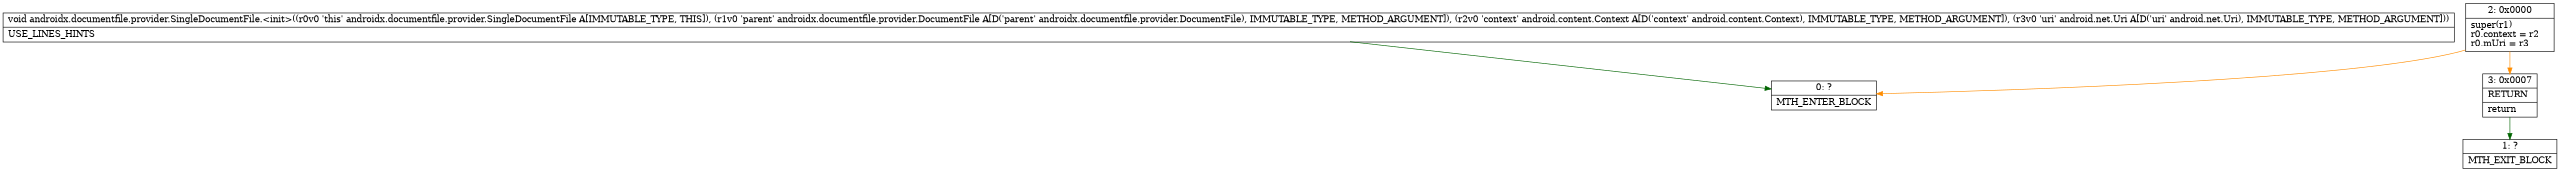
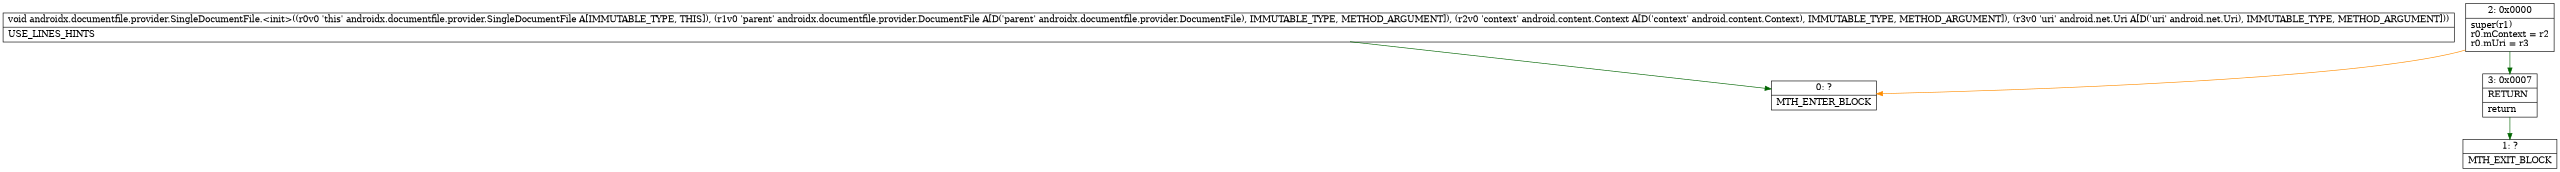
node "2: 0x0000": text "r0.context = r2" -> "r0.mContext = r2"
edge "2: 0x0000" -> "3: 0x0007": color darkorange -> darkgreen
